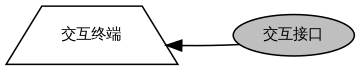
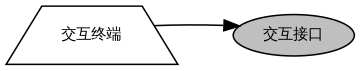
edge "交互接口" -> "交互终端": reversed
